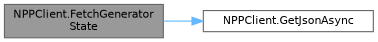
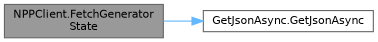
node "NPPClient.GetJsonAsync": label "NPPClient.GetJsonAsync" -> "GetJsonAsync.GetJsonAsync"
